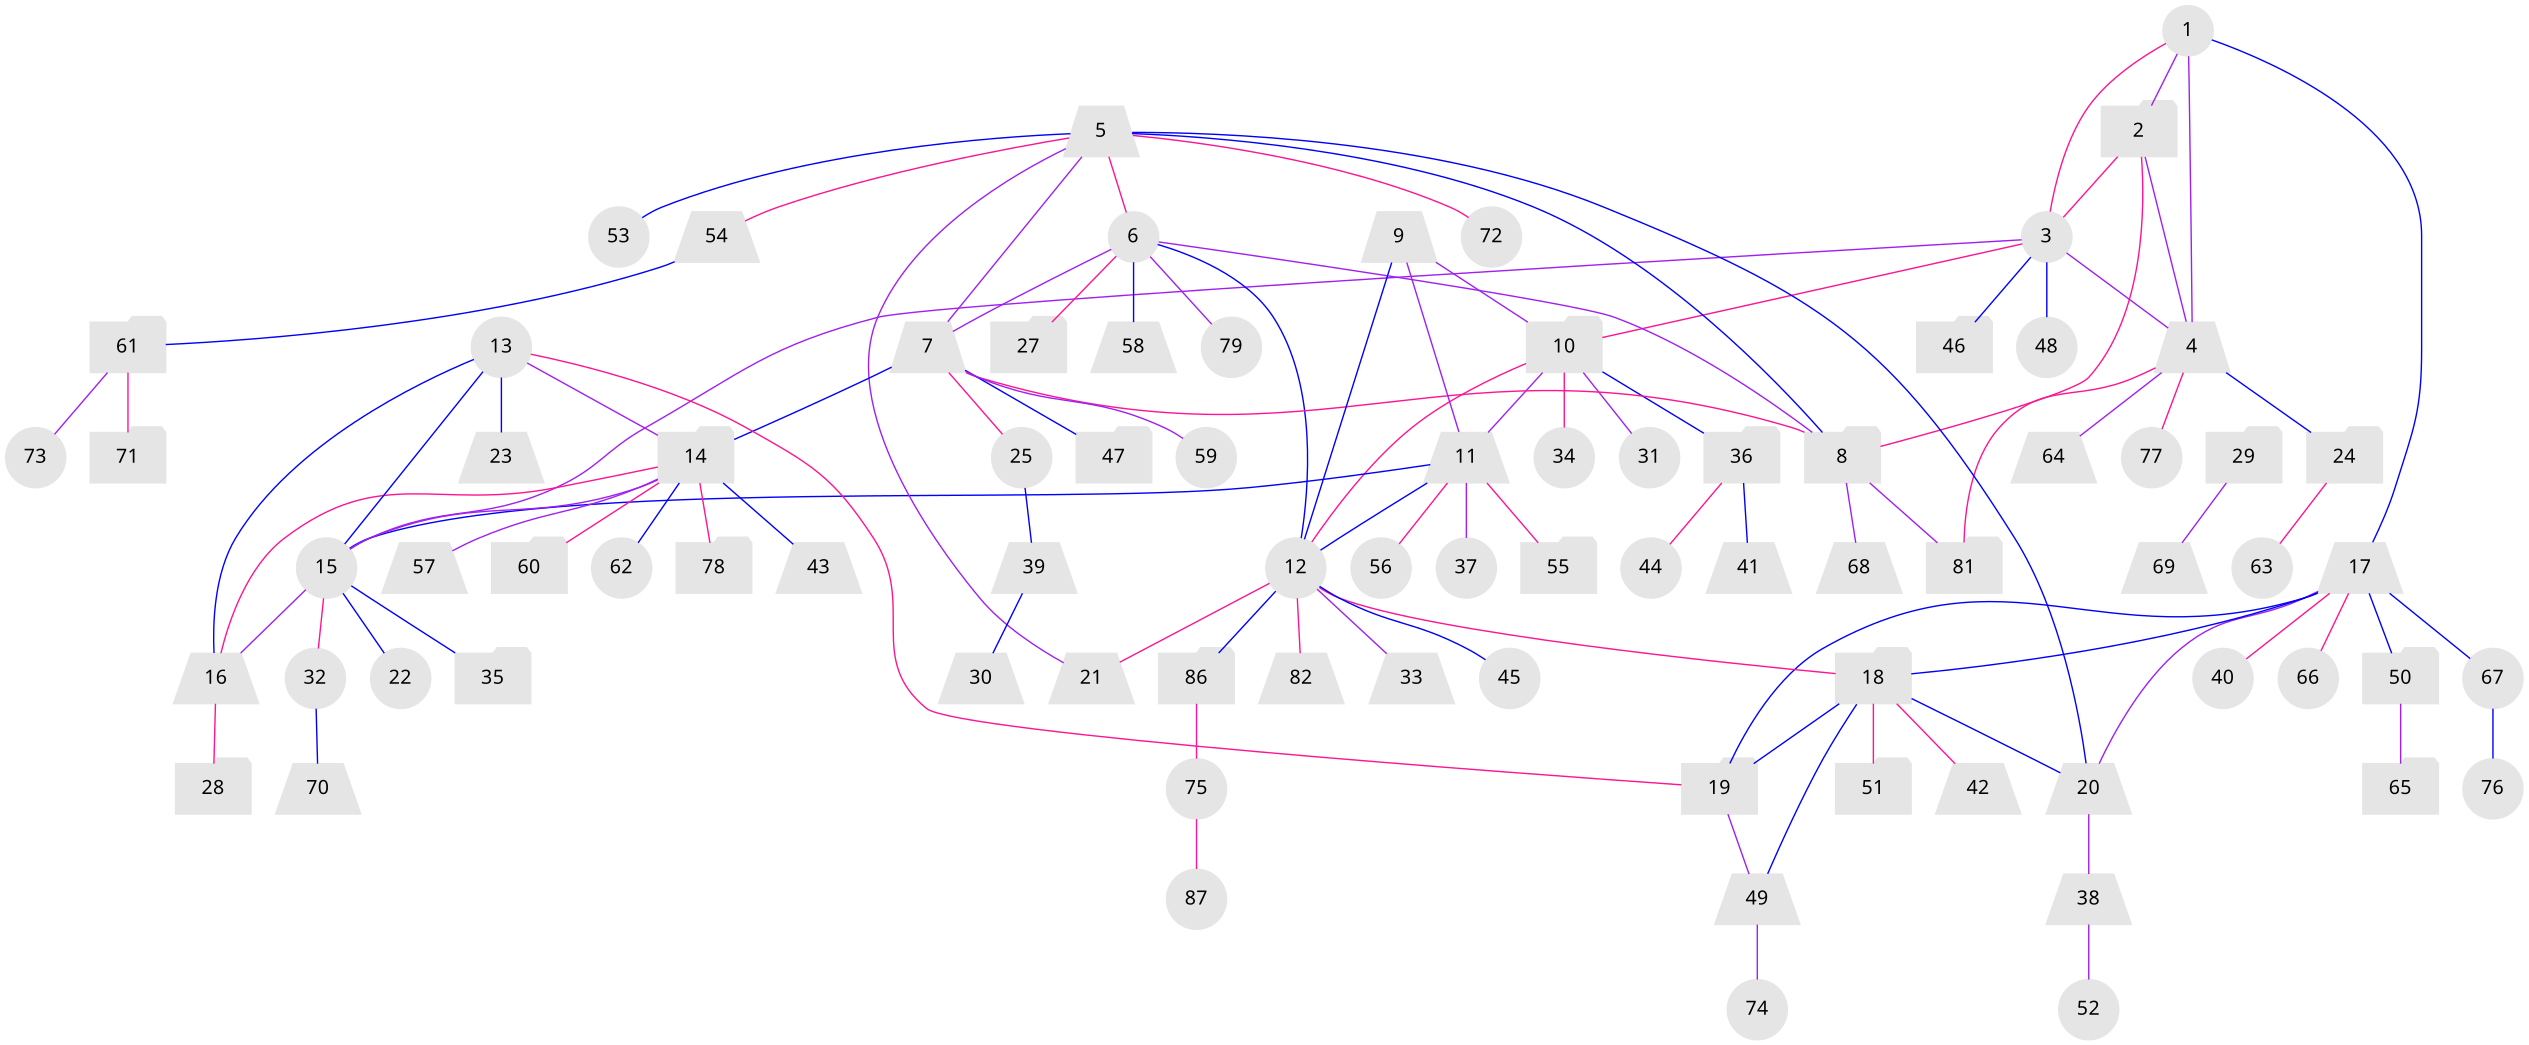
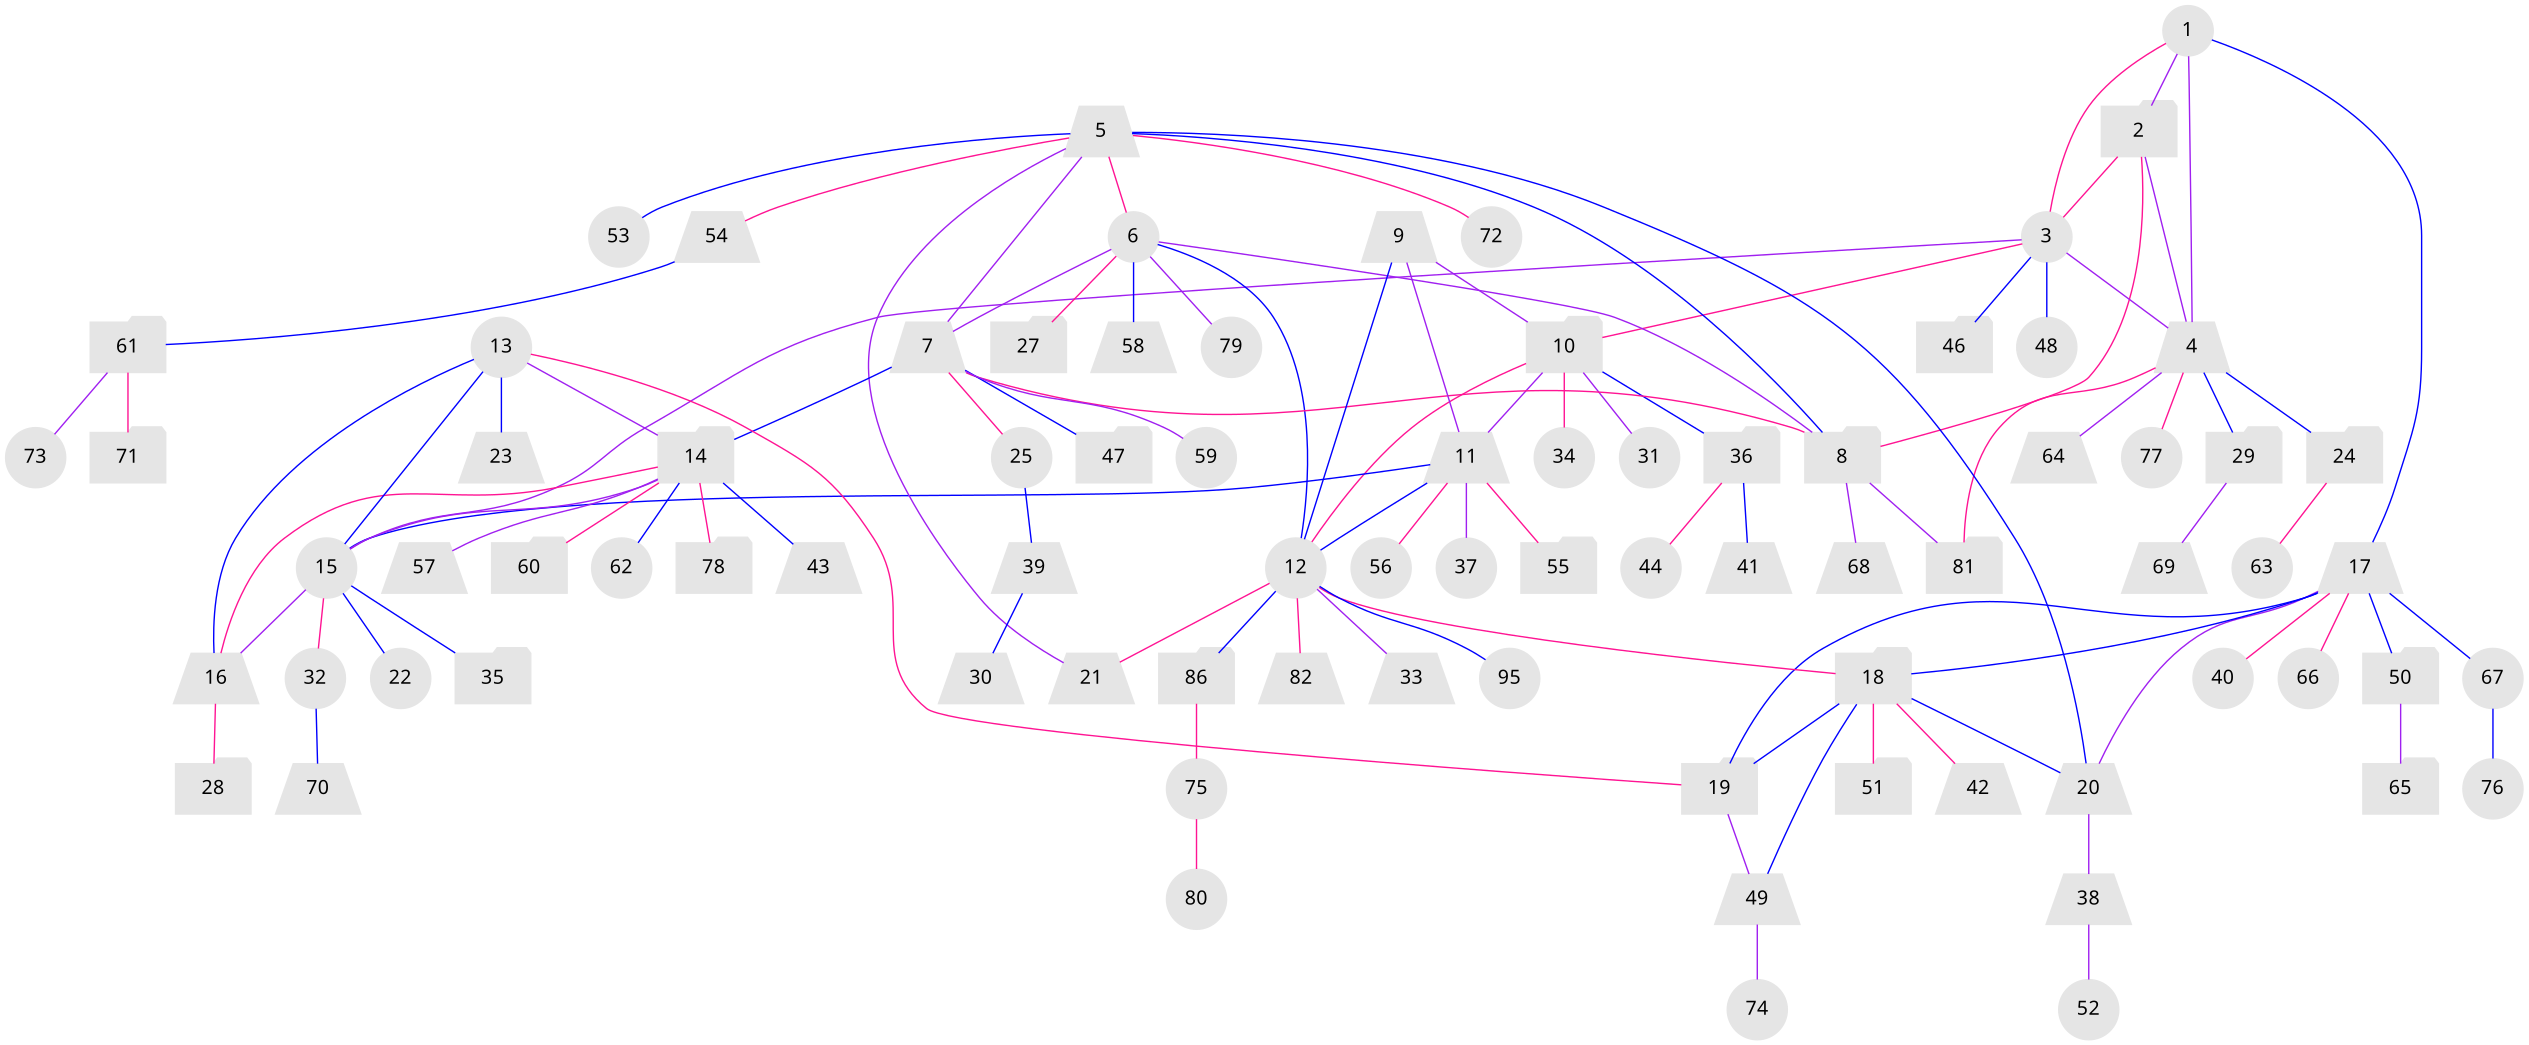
edge "4" -- "29": added
node "45": label "45" -> "95"
node "87": label "87" -> "80"
